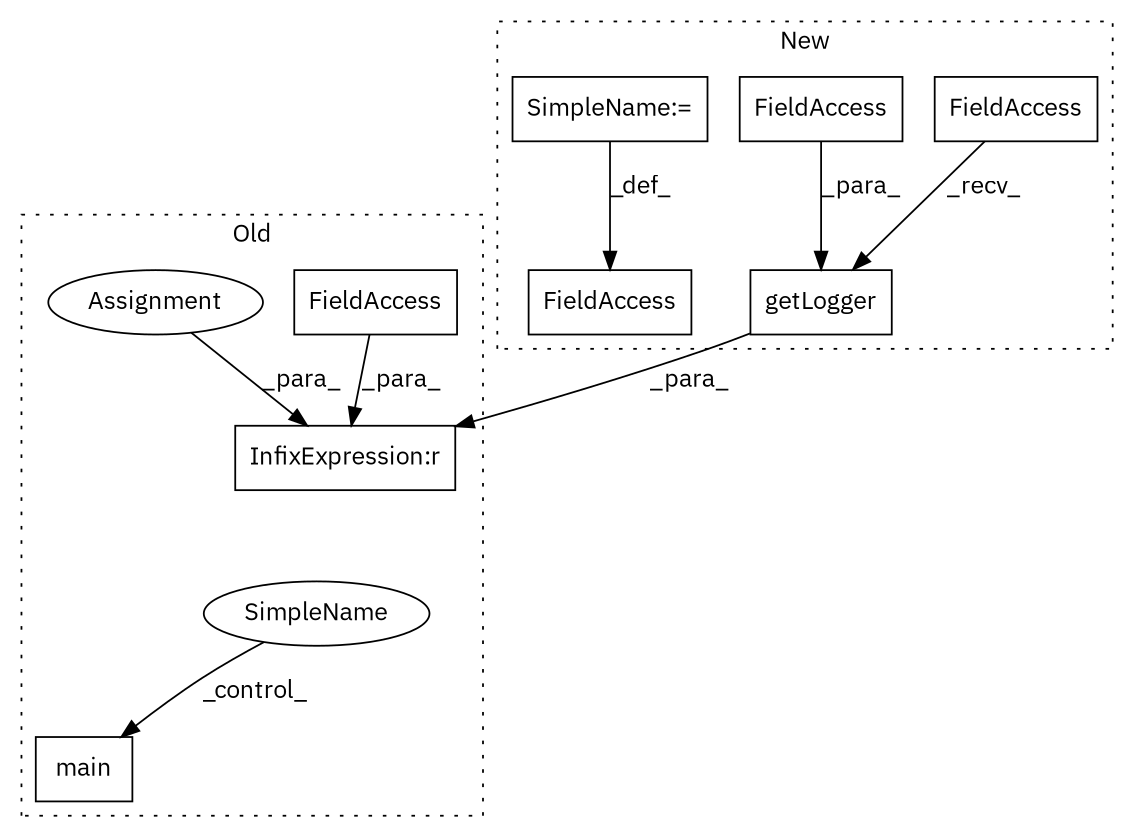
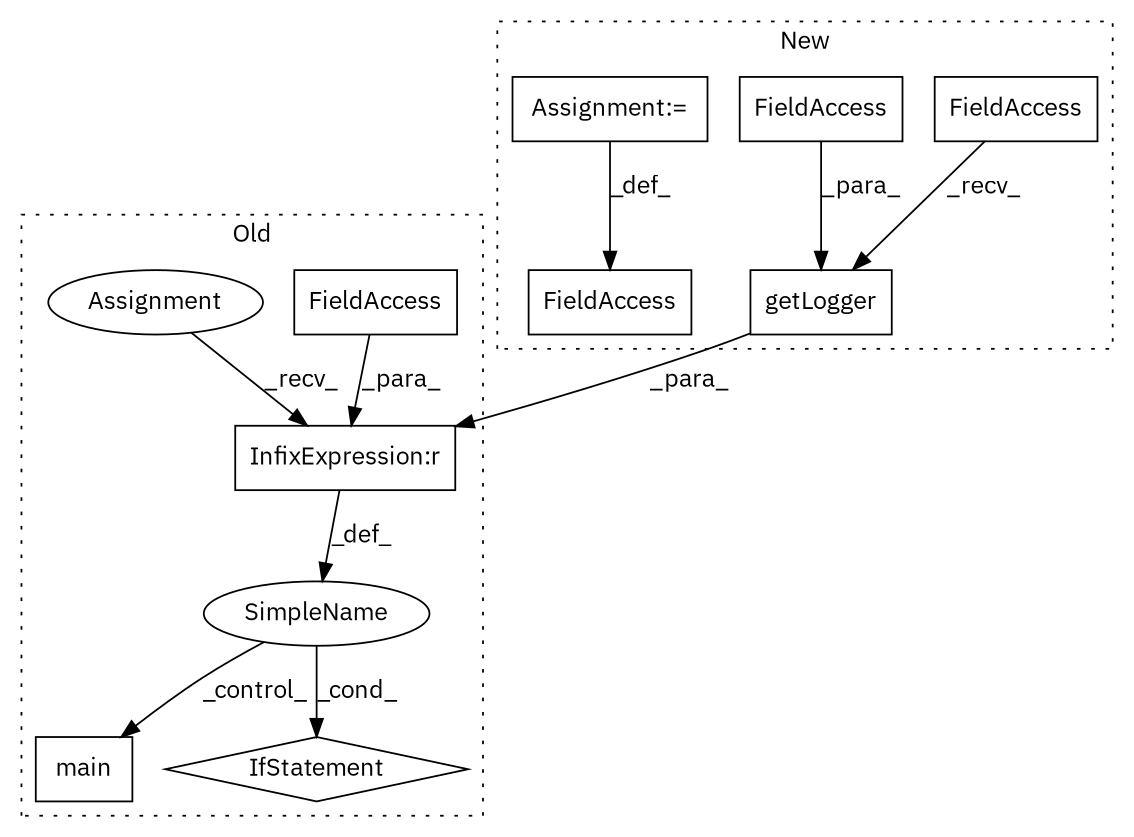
node "SimpleName:=": label "SimpleName:=" -> "Assignment:="
edge "Assignment" -> "InfixExpression:r": label "_para_" -> "_recv_"
edge "InfixExpression:r" -> "SimpleName": added, label "_def_"
node "IfStatement": added
